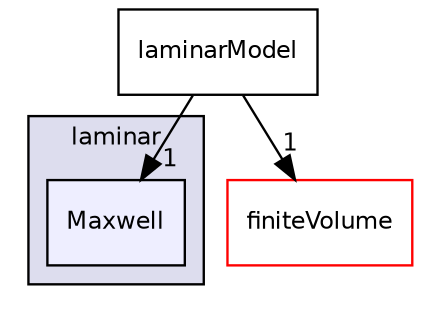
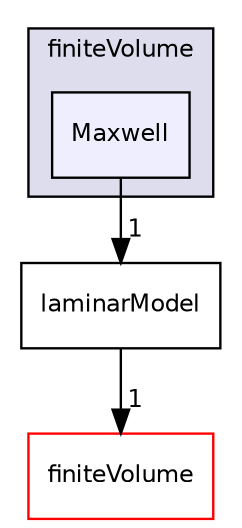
edge "laminarModel" -> "Maxwell": reversed
cluster "laminar": label "laminar" -> "finiteVolume"
